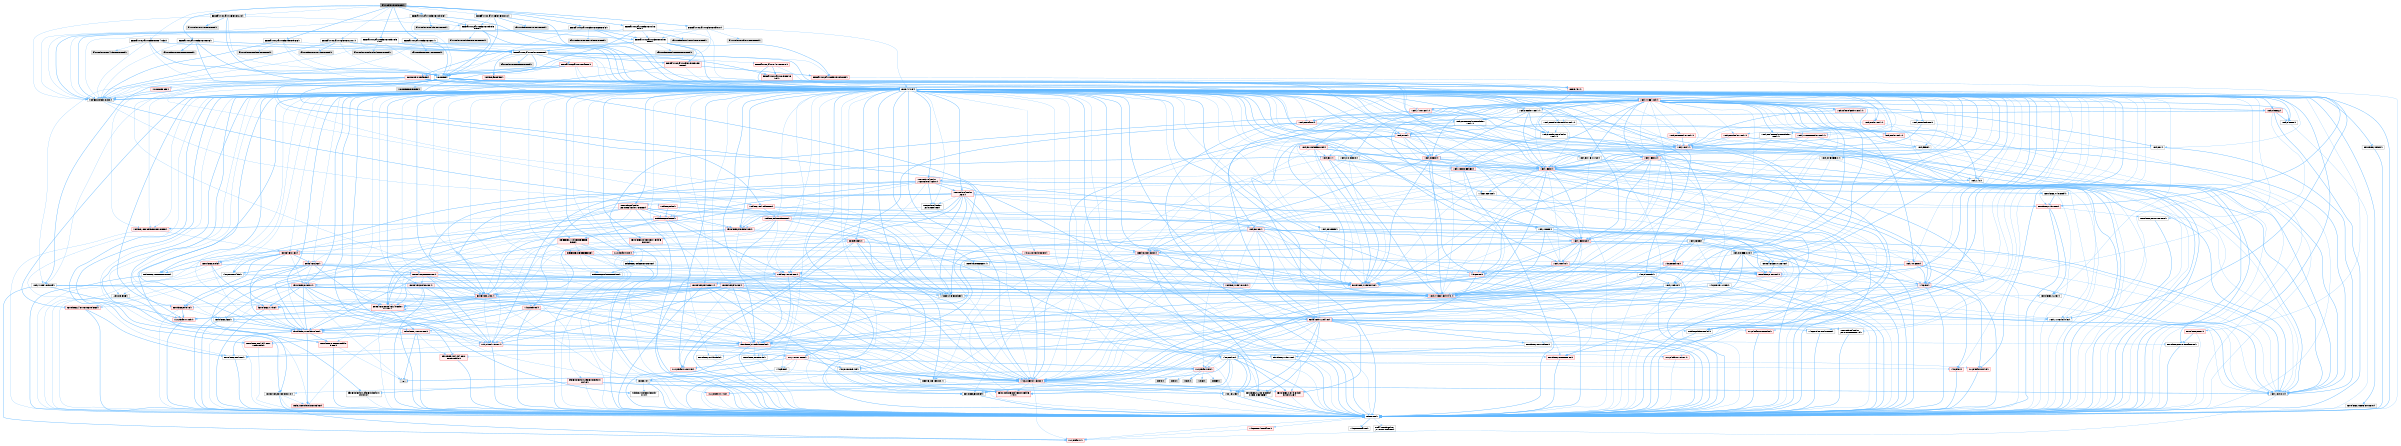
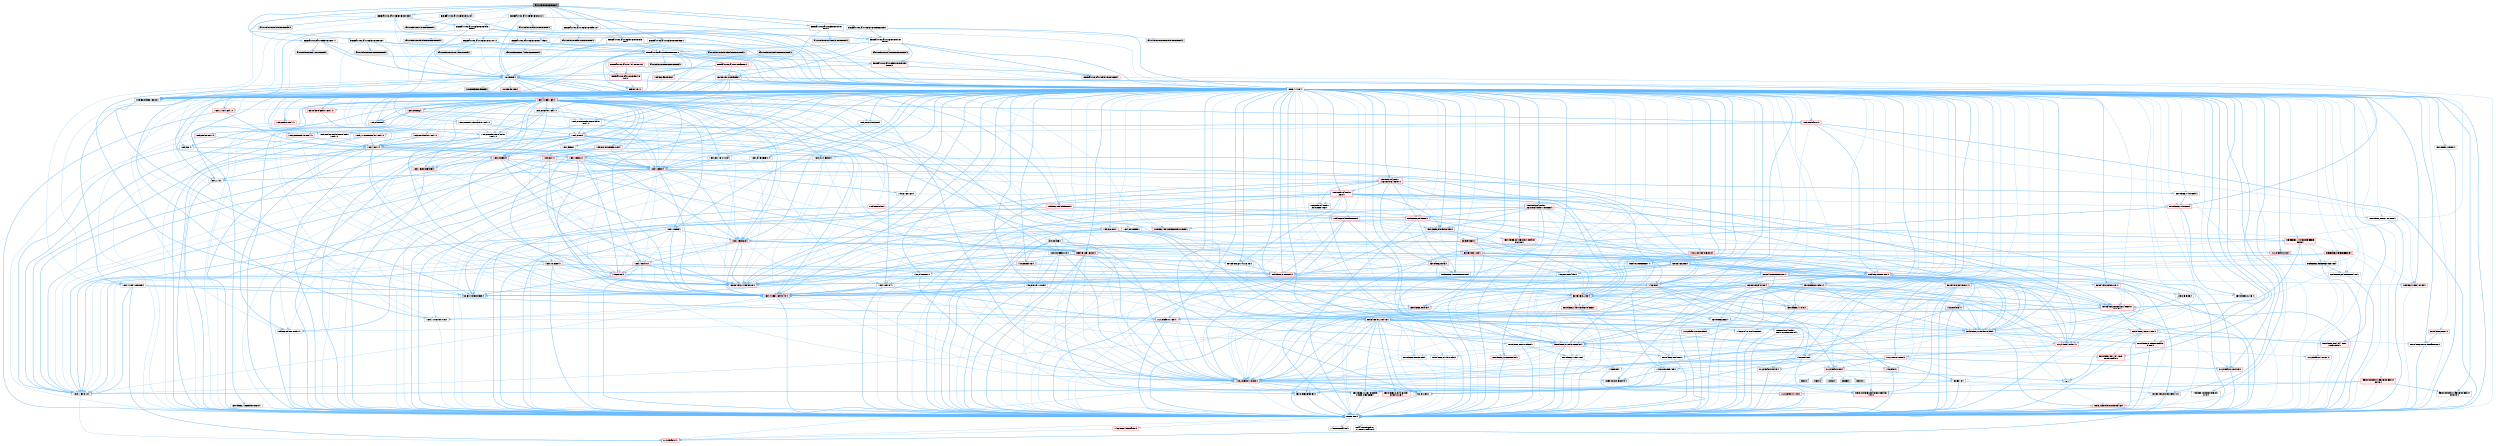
edge "Math/Vector.h" -> "Misc/AssertionMacros.h": removed
